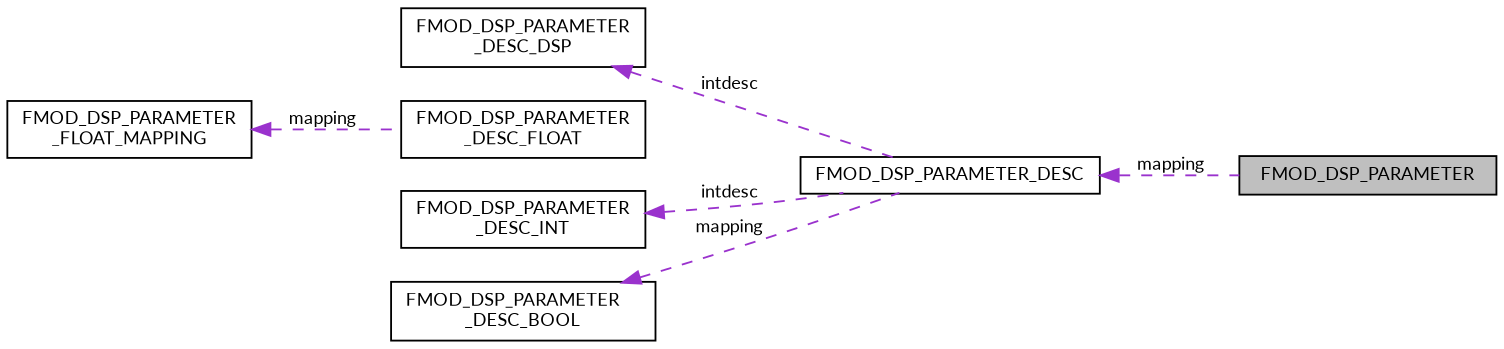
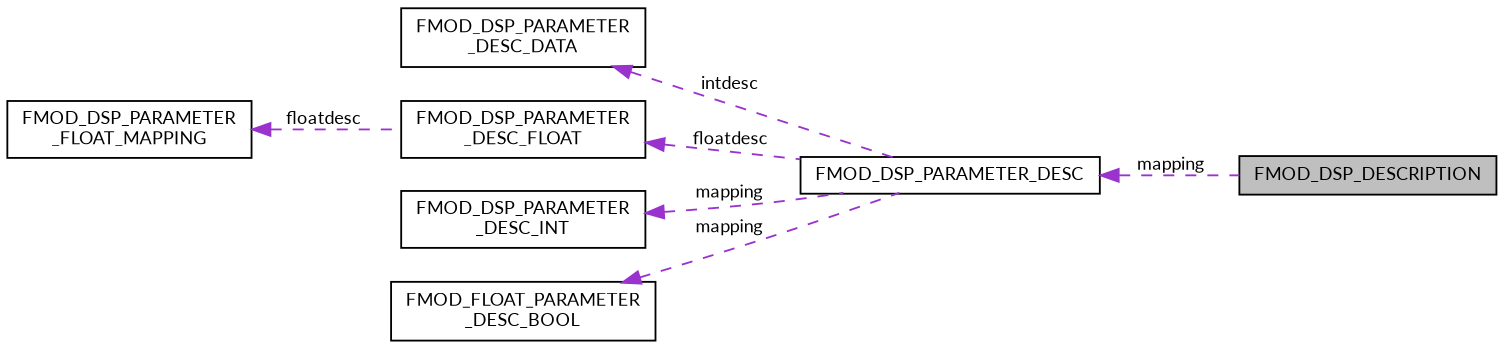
node "FMOD_DSP_PARAMETER _DESC_DSP": label "FMOD_DSP_PARAMETER _DESC_DSP" -> "FMOD_DSP_PARAMETER _DESC_DATA"
edge "FMOD_DSP_PARAMETER _DESC_FLOAT" -> "FMOD_DSP_PARAMETER _FLOAT_MAPPING": label " mapping" -> " floatdesc"
edge "FMOD_DSP_PARAMETER_DESC" -> "FMOD_DSP_PARAMETER _DESC_FLOAT": added, label "floatdesc"
node "FMOD_DSP_PARAMETER": label "FMOD_DSP_PARAMETER" -> "FMOD_DSP_DESCRIPTION"
edge "FMOD_DSP_PARAMETER_DESC" -> "FMOD_DSP_PARAMETER _DESC_INT": label " intdesc" -> " mapping"
node "FMOD_DSP_PARAMETER _DESC_BOOL": label "FMOD_DSP_PARAMETER _DESC_BOOL" -> "FMOD_FLOAT_PARAMETER _DESC_BOOL"
